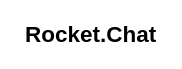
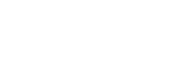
node "Rocket.Chat": removed
